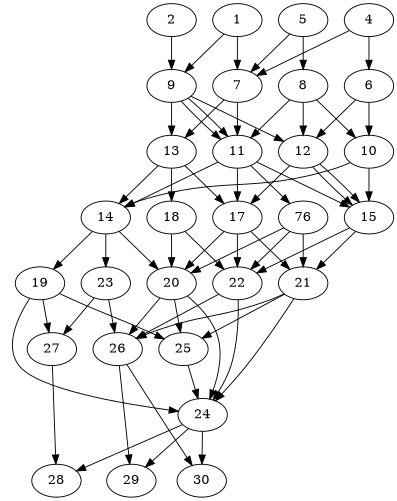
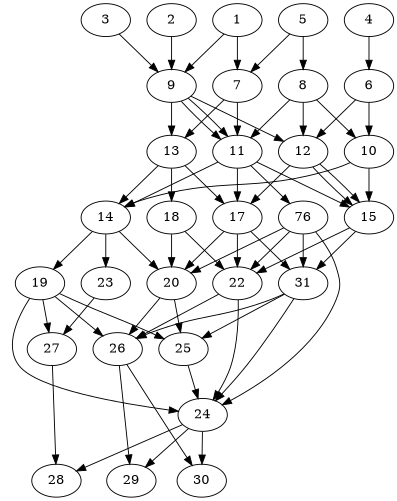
node "3": added
edge "4" -> "7": removed
node "21": label "21" -> "31"
edge "23" -> "26": now "19" -> "26"
edge "20" -> "24": now "76" -> "24"
